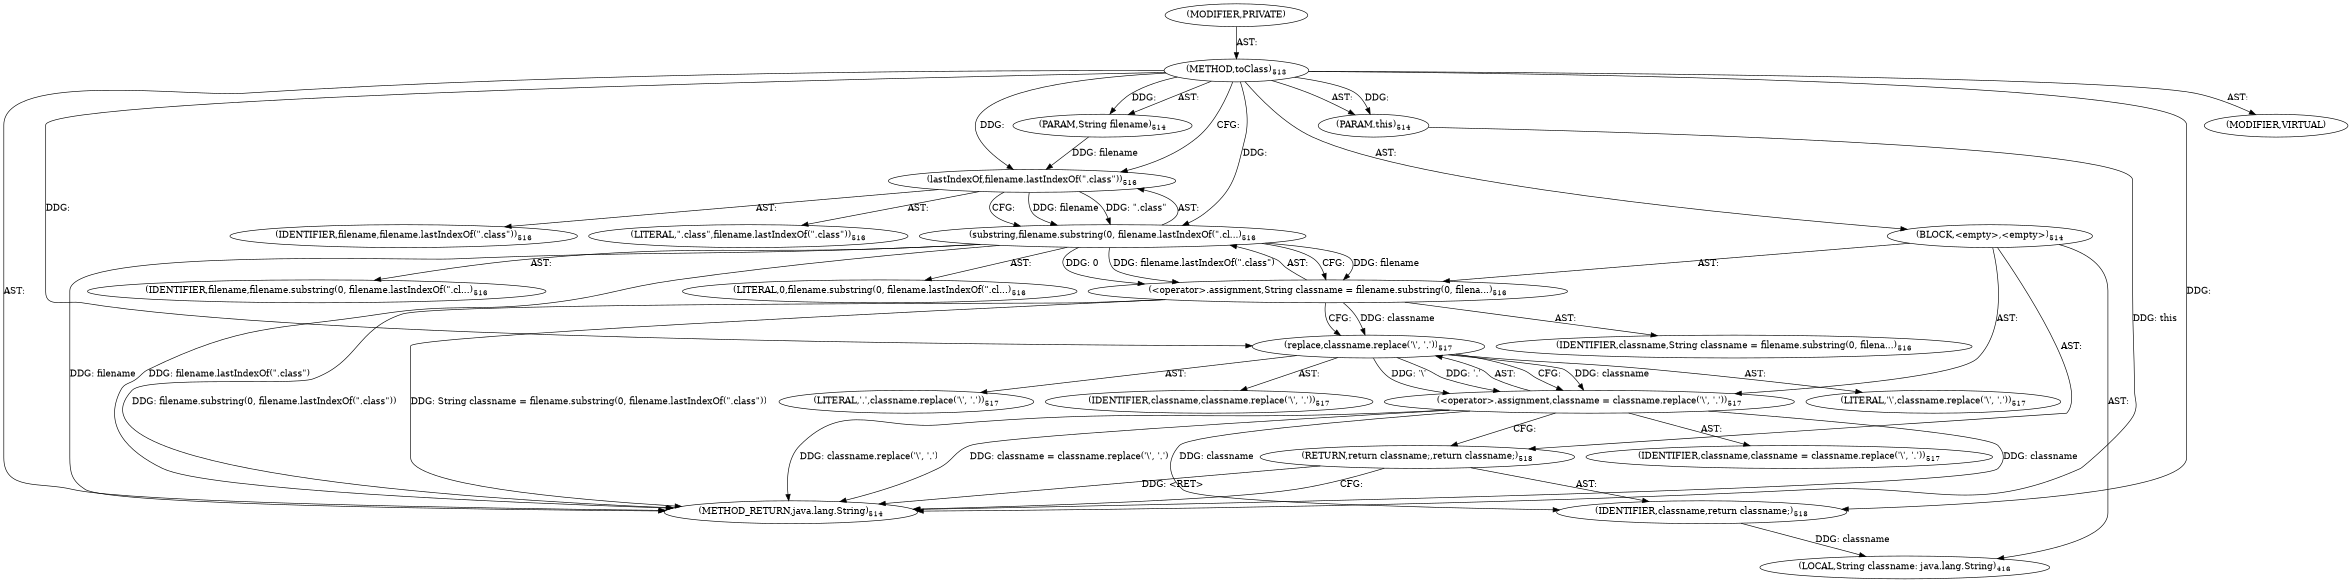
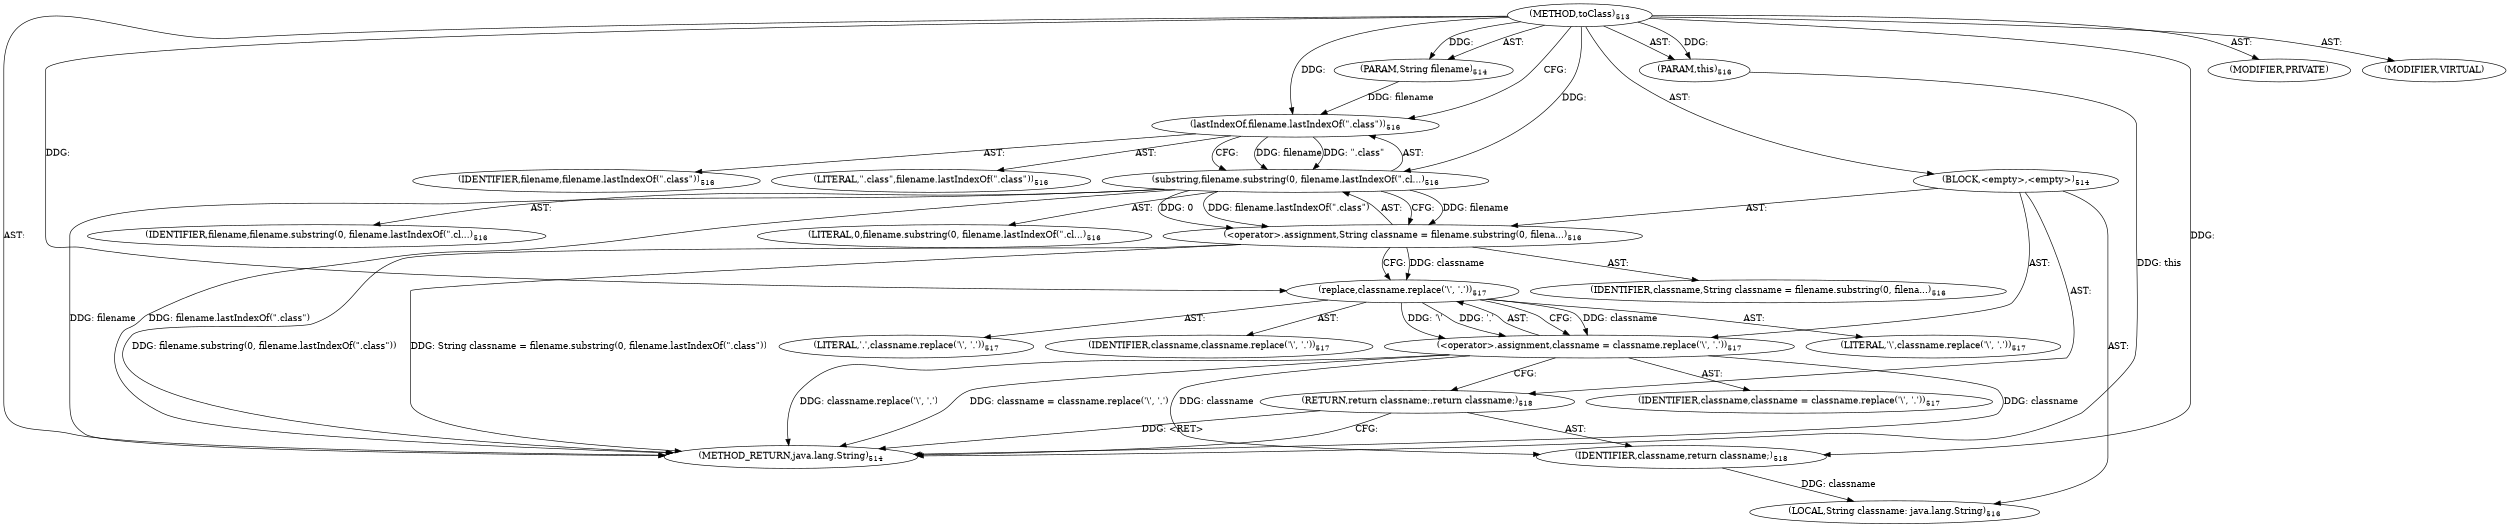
edge "(MODIFIER,PRIVATE)" -> "(METHOD,toClass)": reversed
node "(PARAM,this)": text "514" -> "516"
node "(LOCAL,String classname: java.lang.String)": text "416" -> "516"
